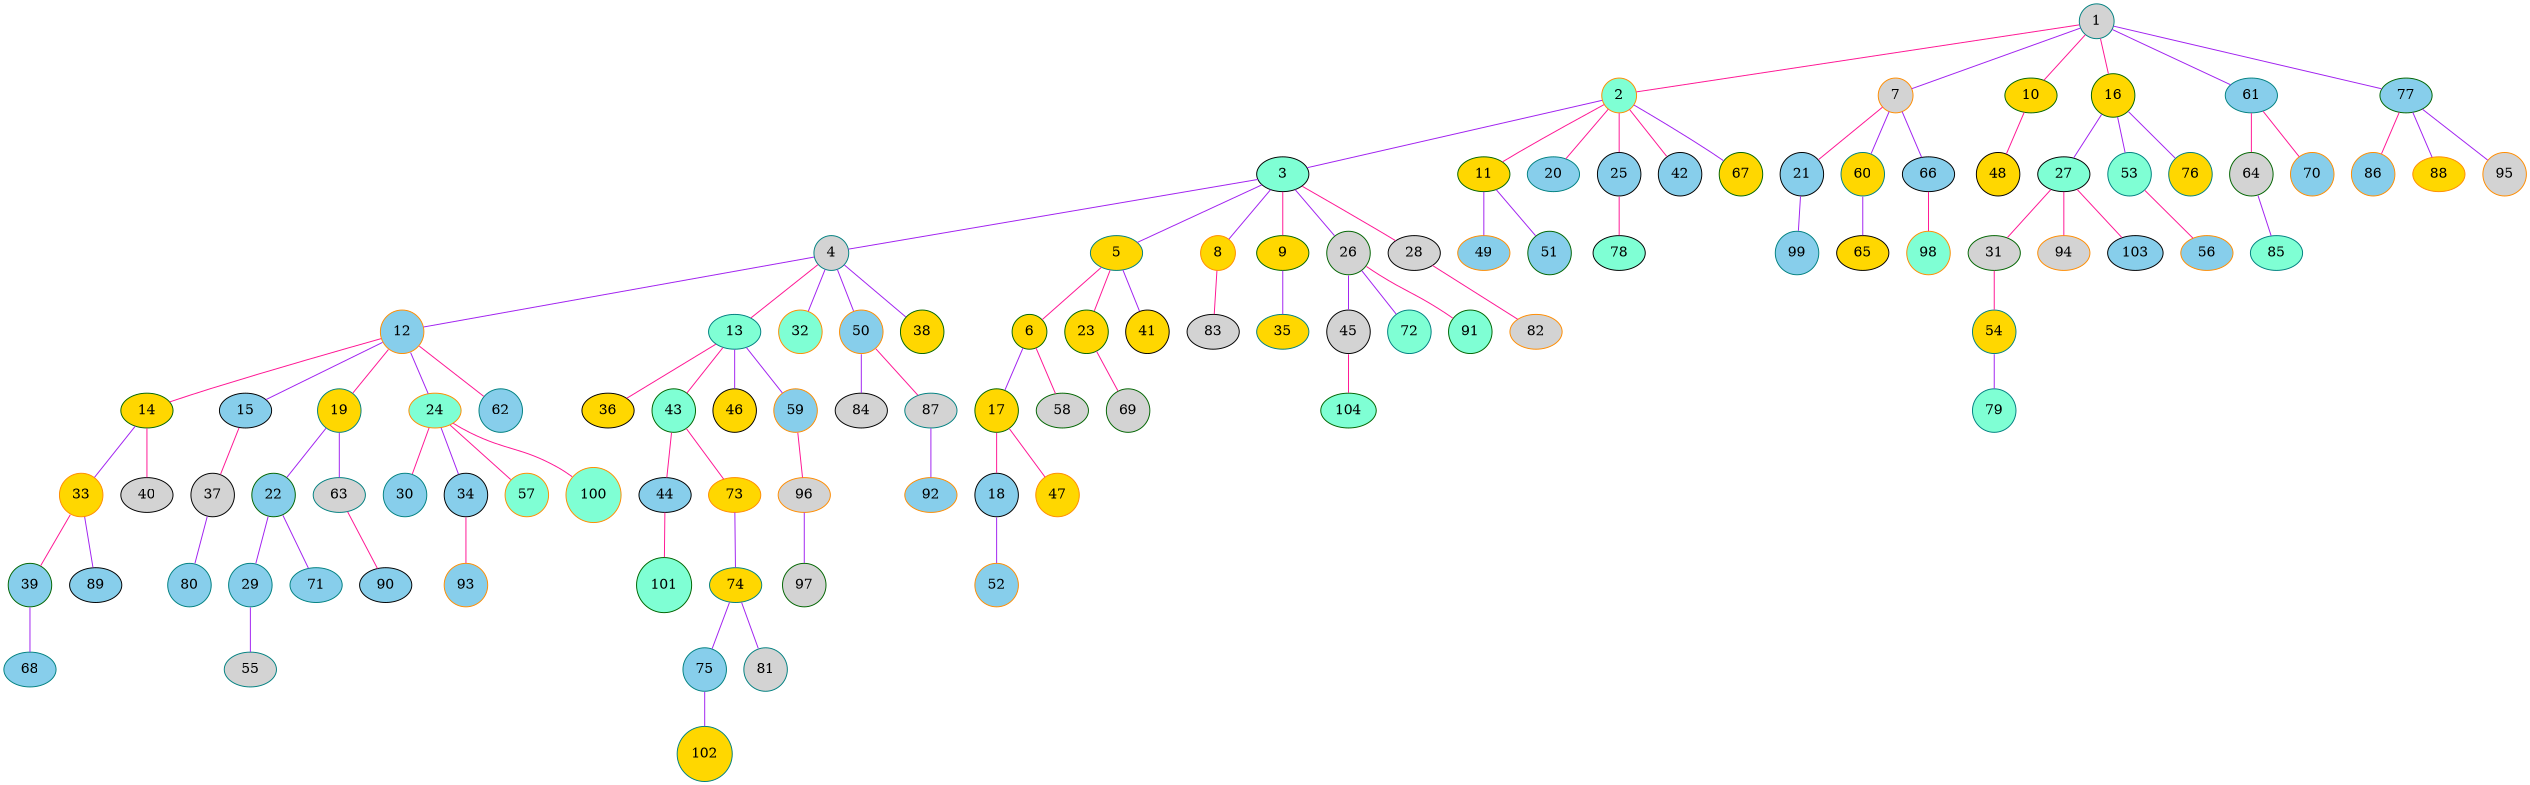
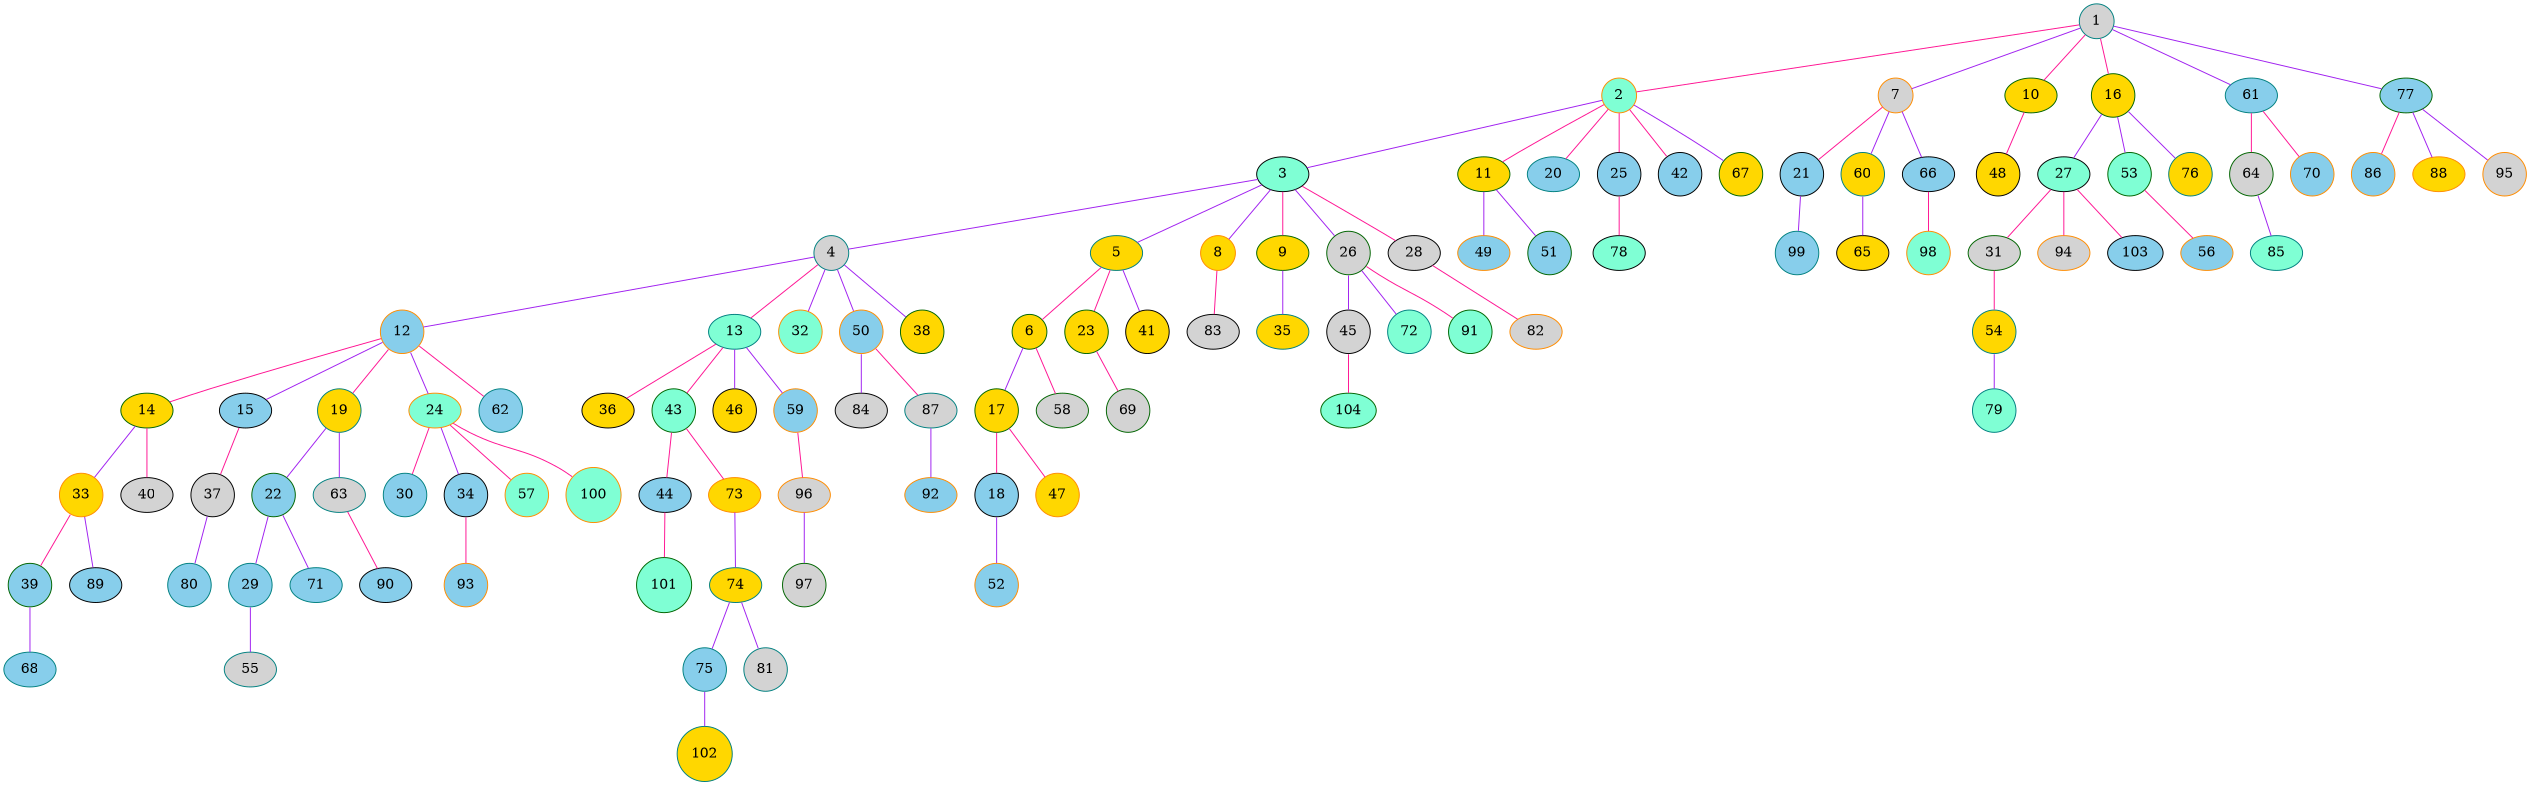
node "53": color teal -> darkgreen
